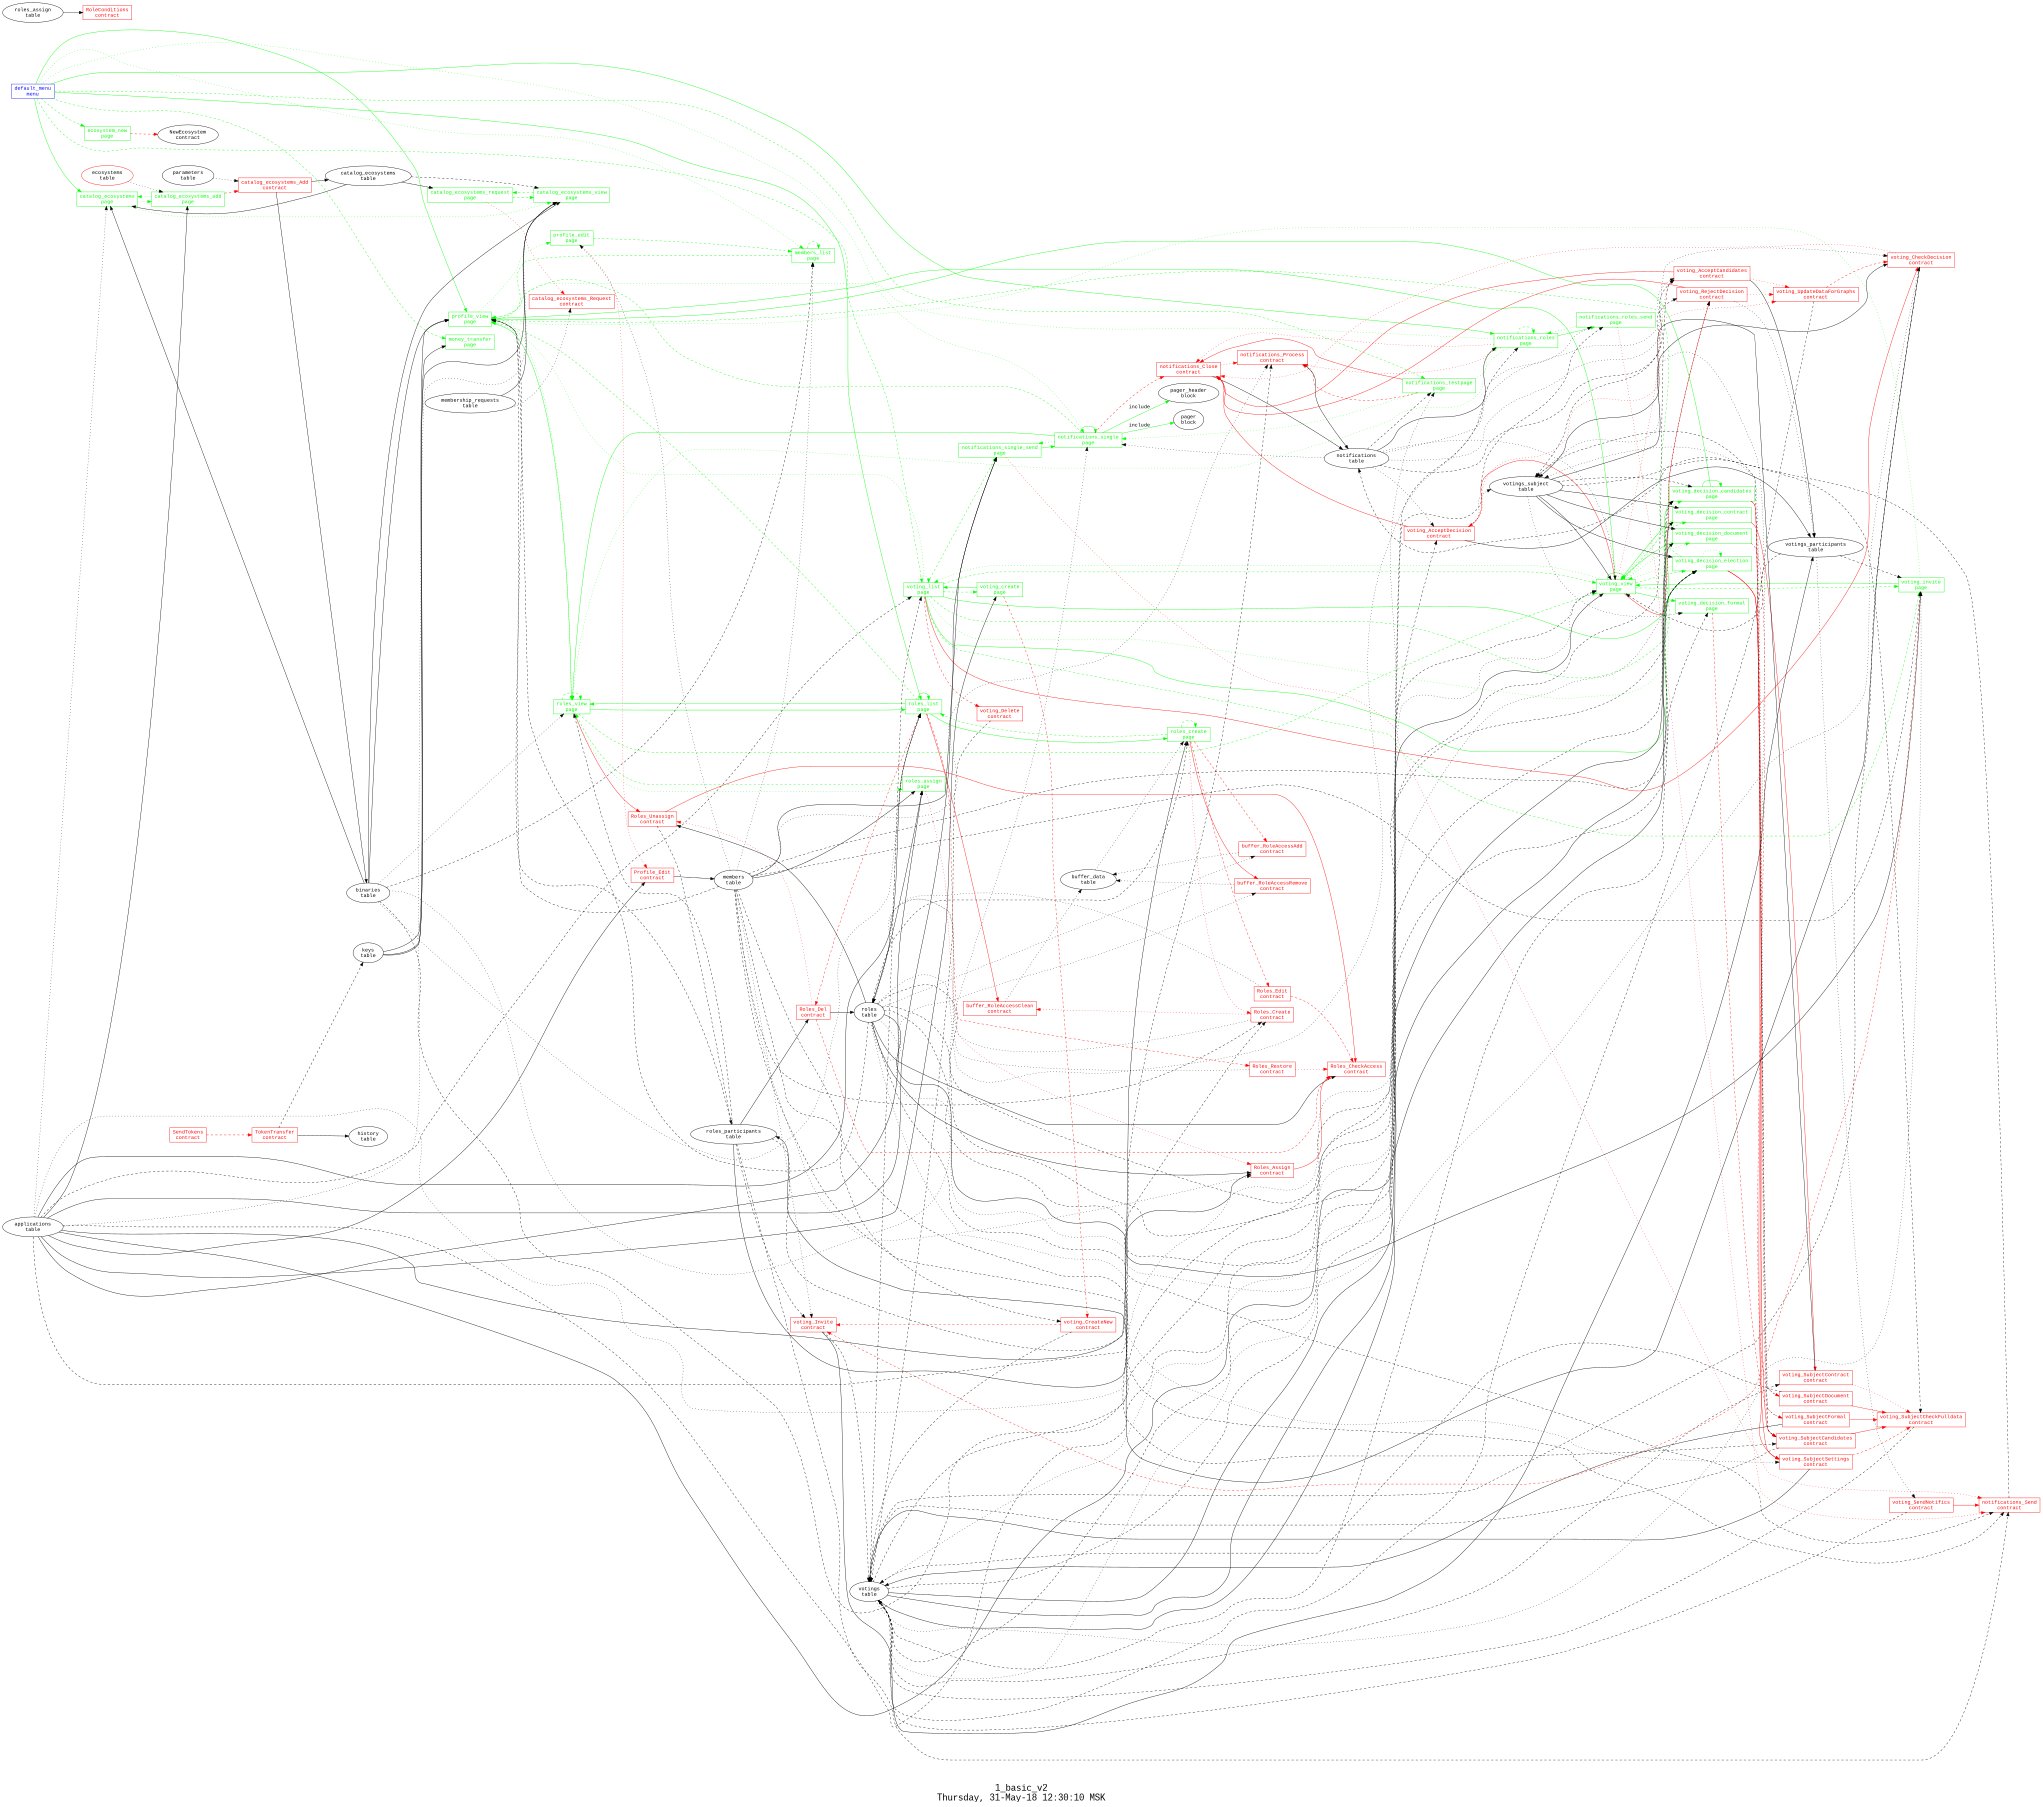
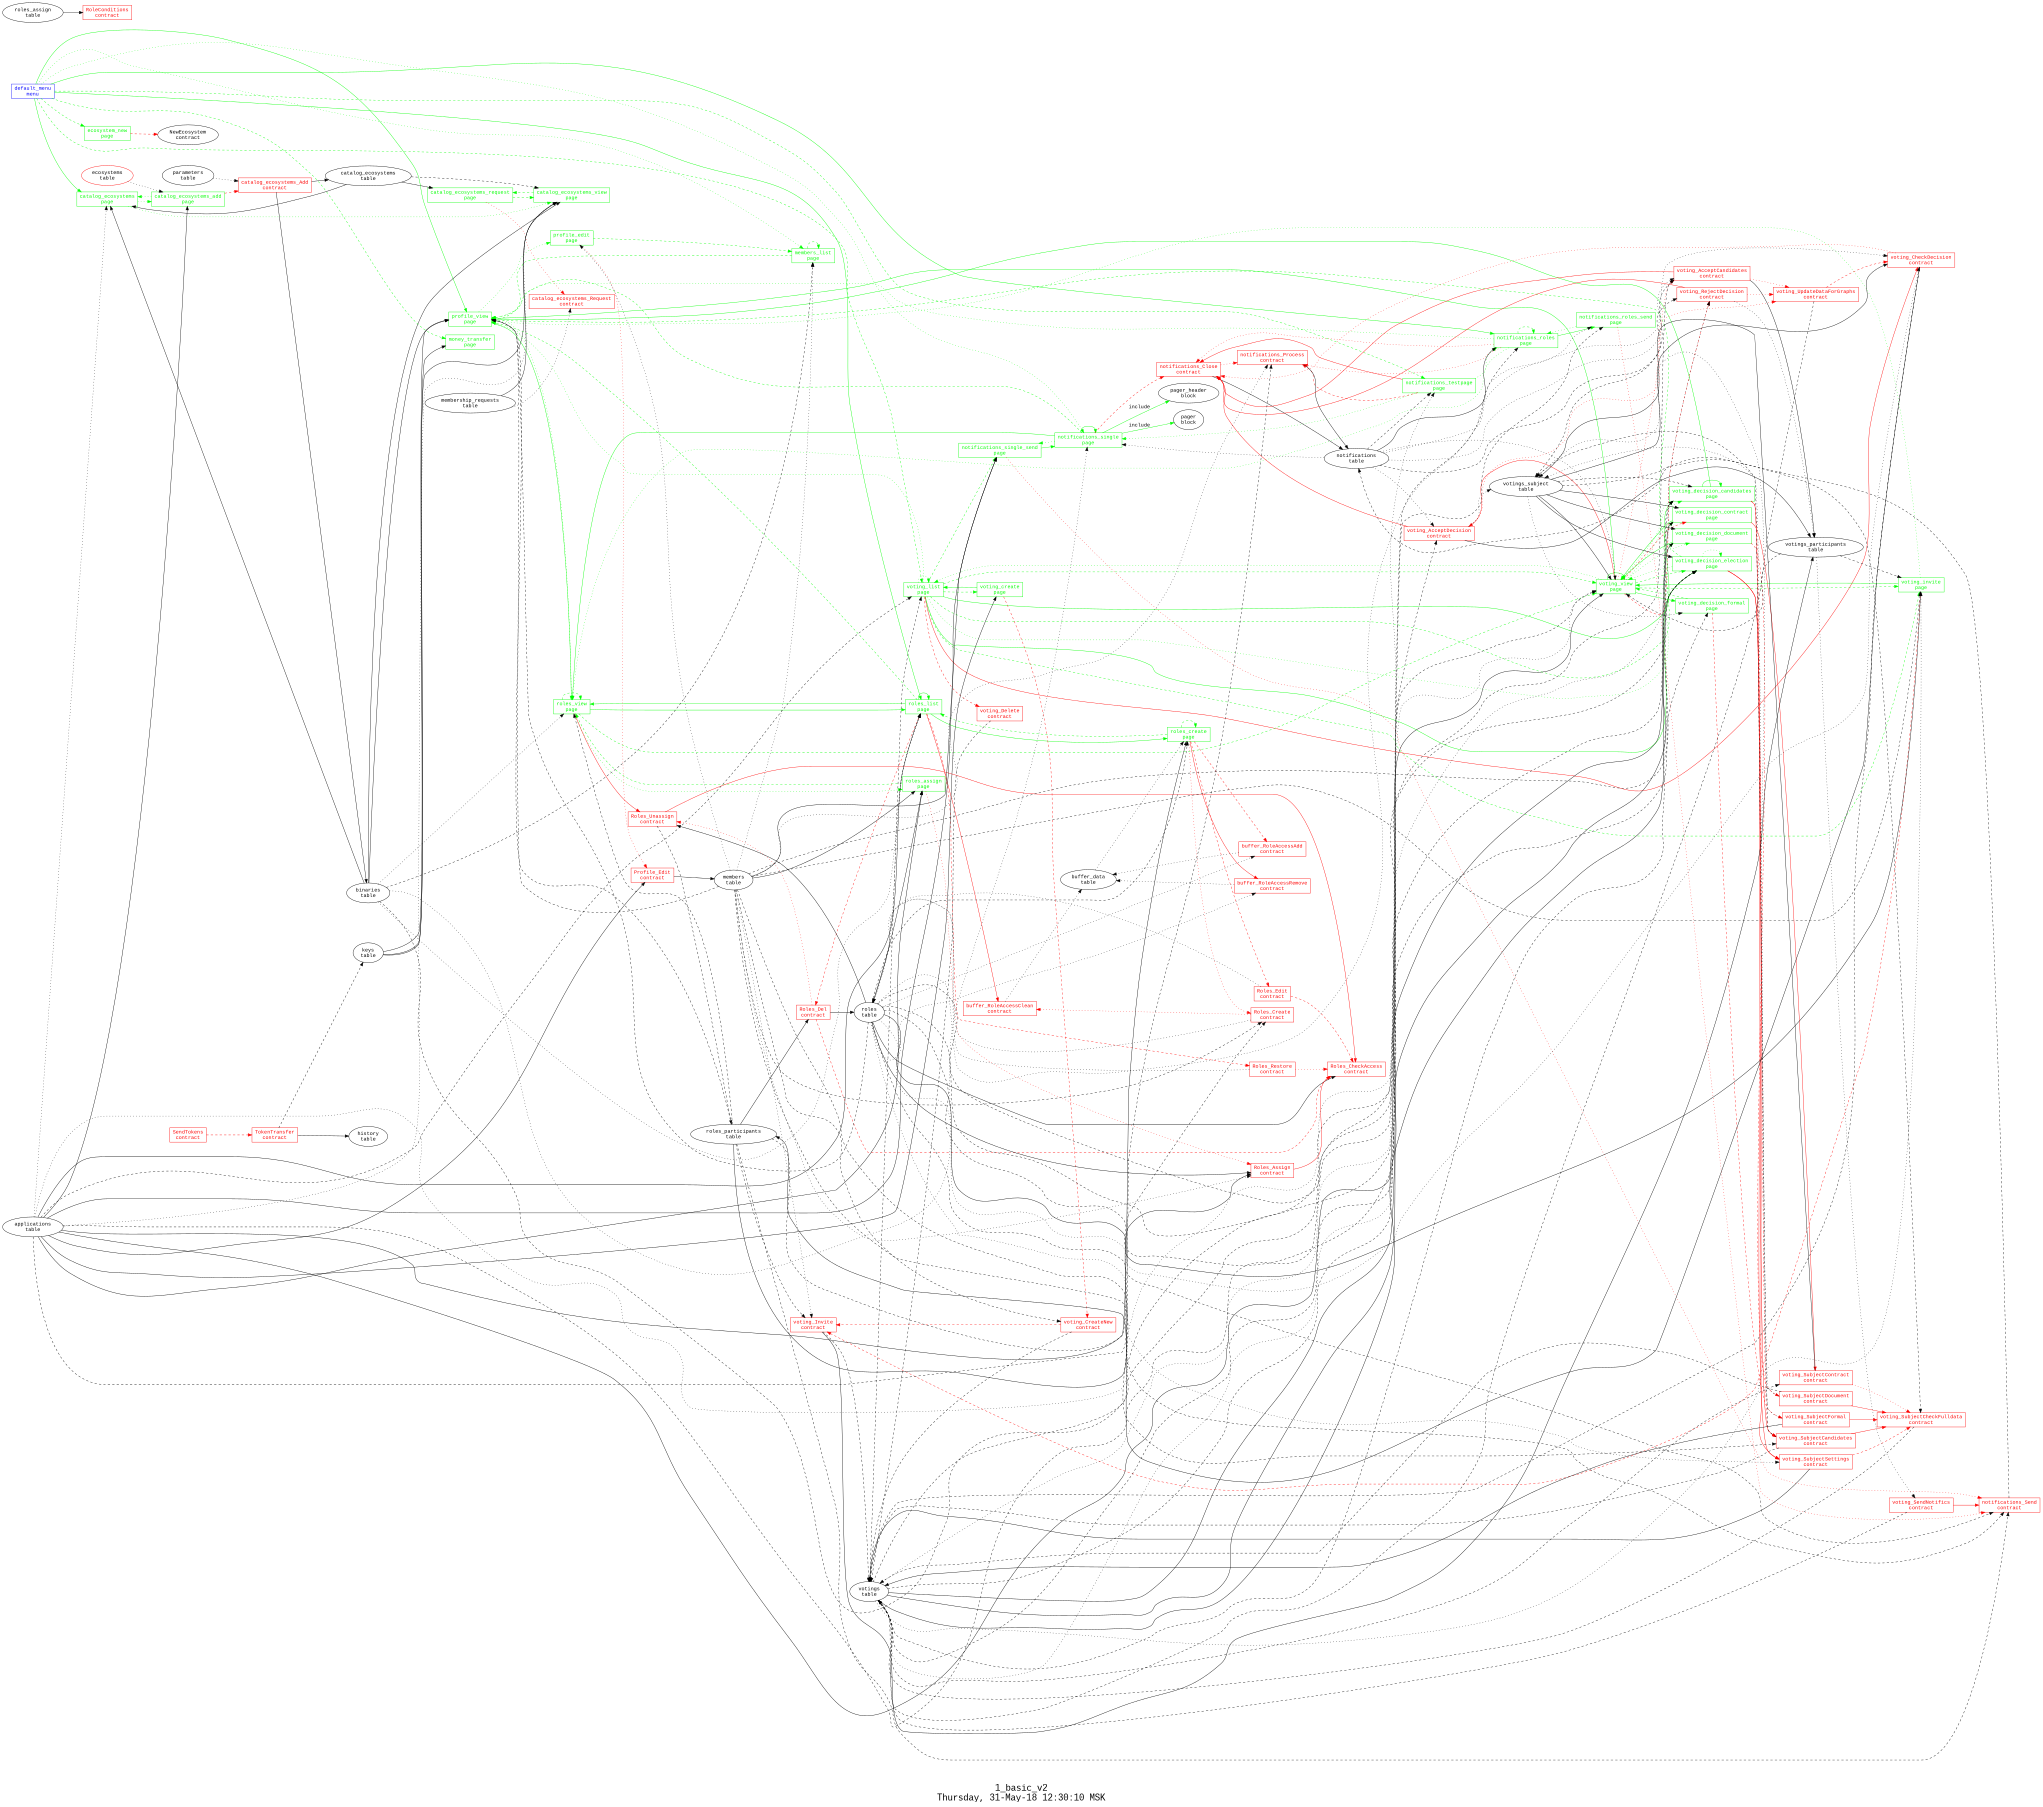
edge "voting_view page" -> "voting_RejectDecision contract": style solid -> dashed
edge "voting_view page" -> "voting_decision_contract page": color green -> red
edge "voting_decision_formal page" -> "voting_view page": added
